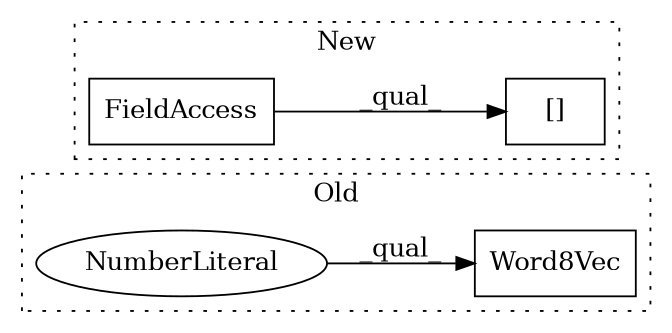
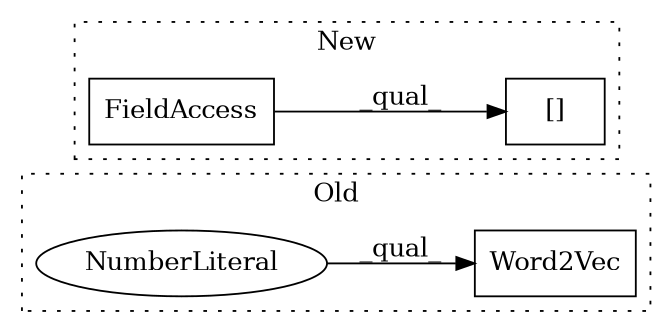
node "Word8Vec": label "Word8Vec" -> "Word2Vec"
